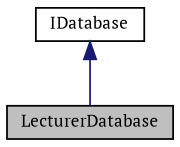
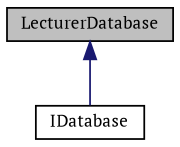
edge "LecturerDatabase" -> "IDatabase": reversed
